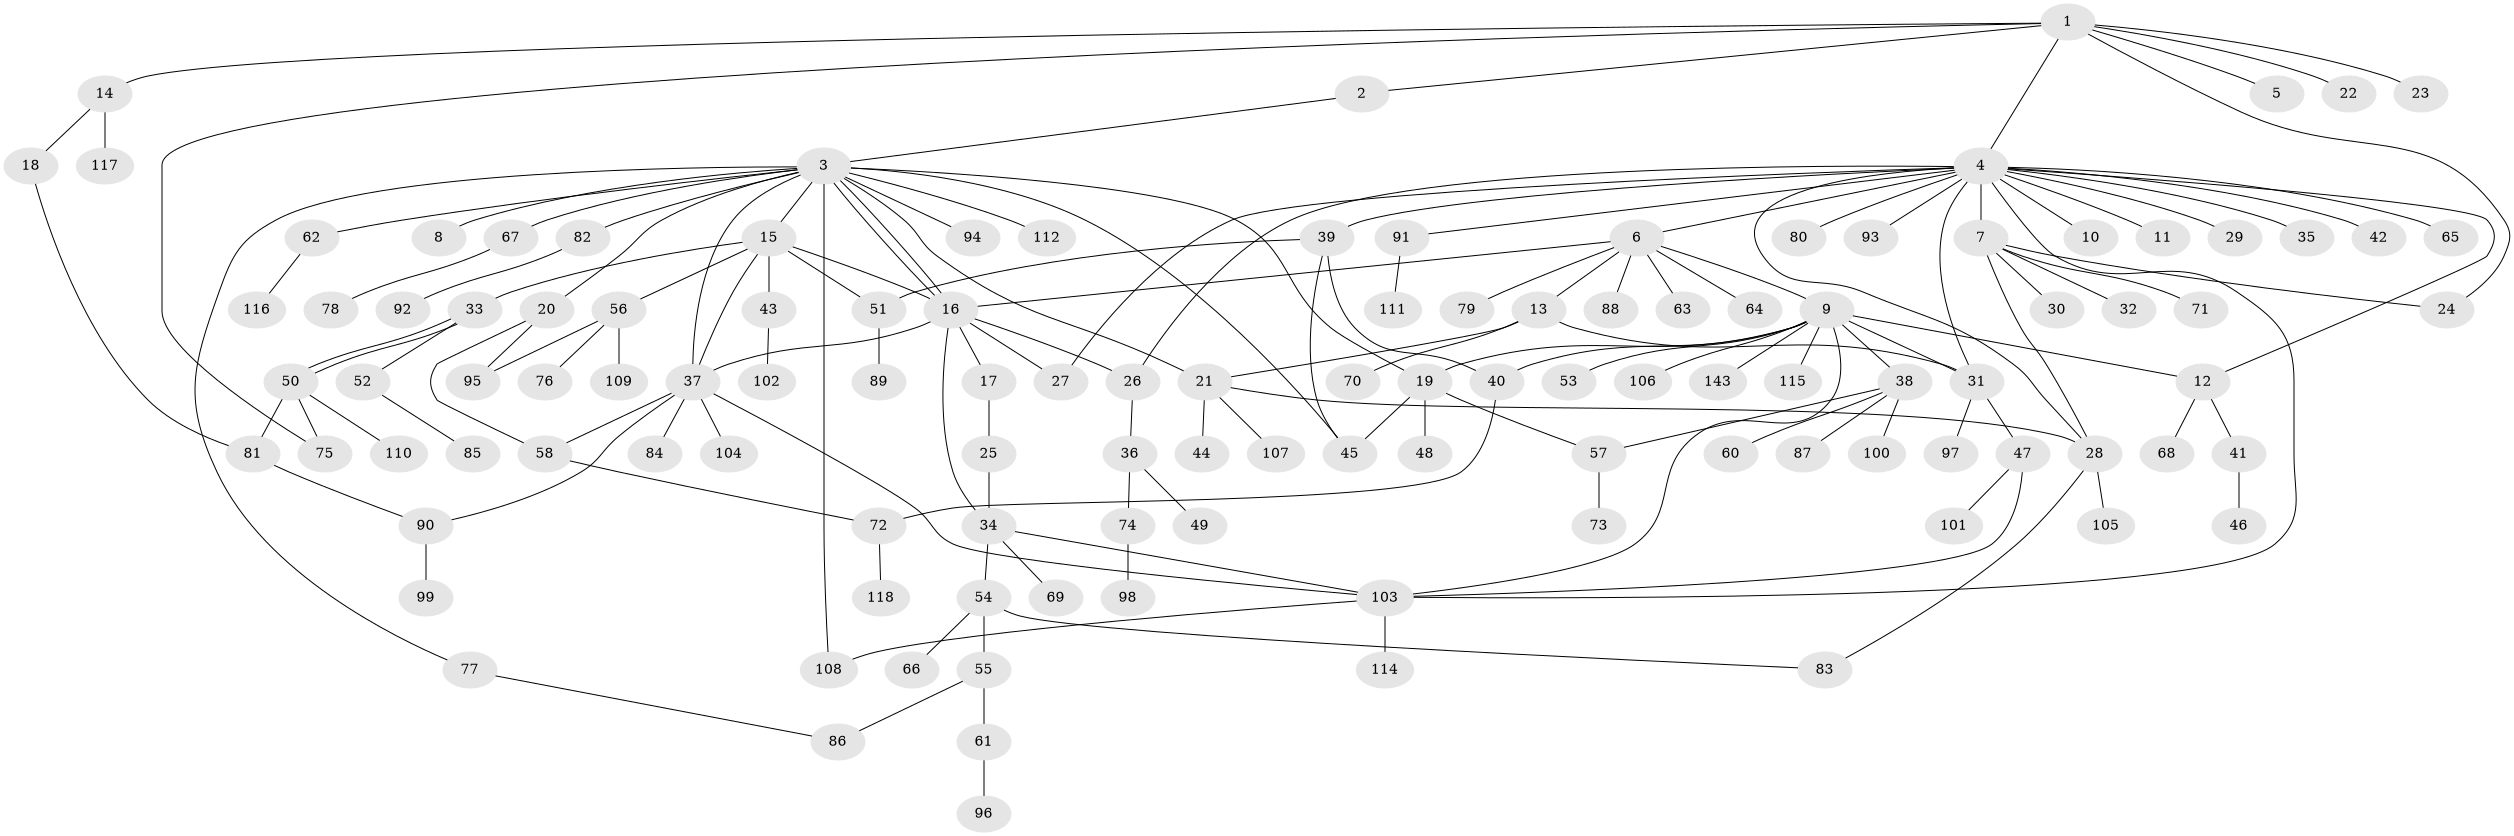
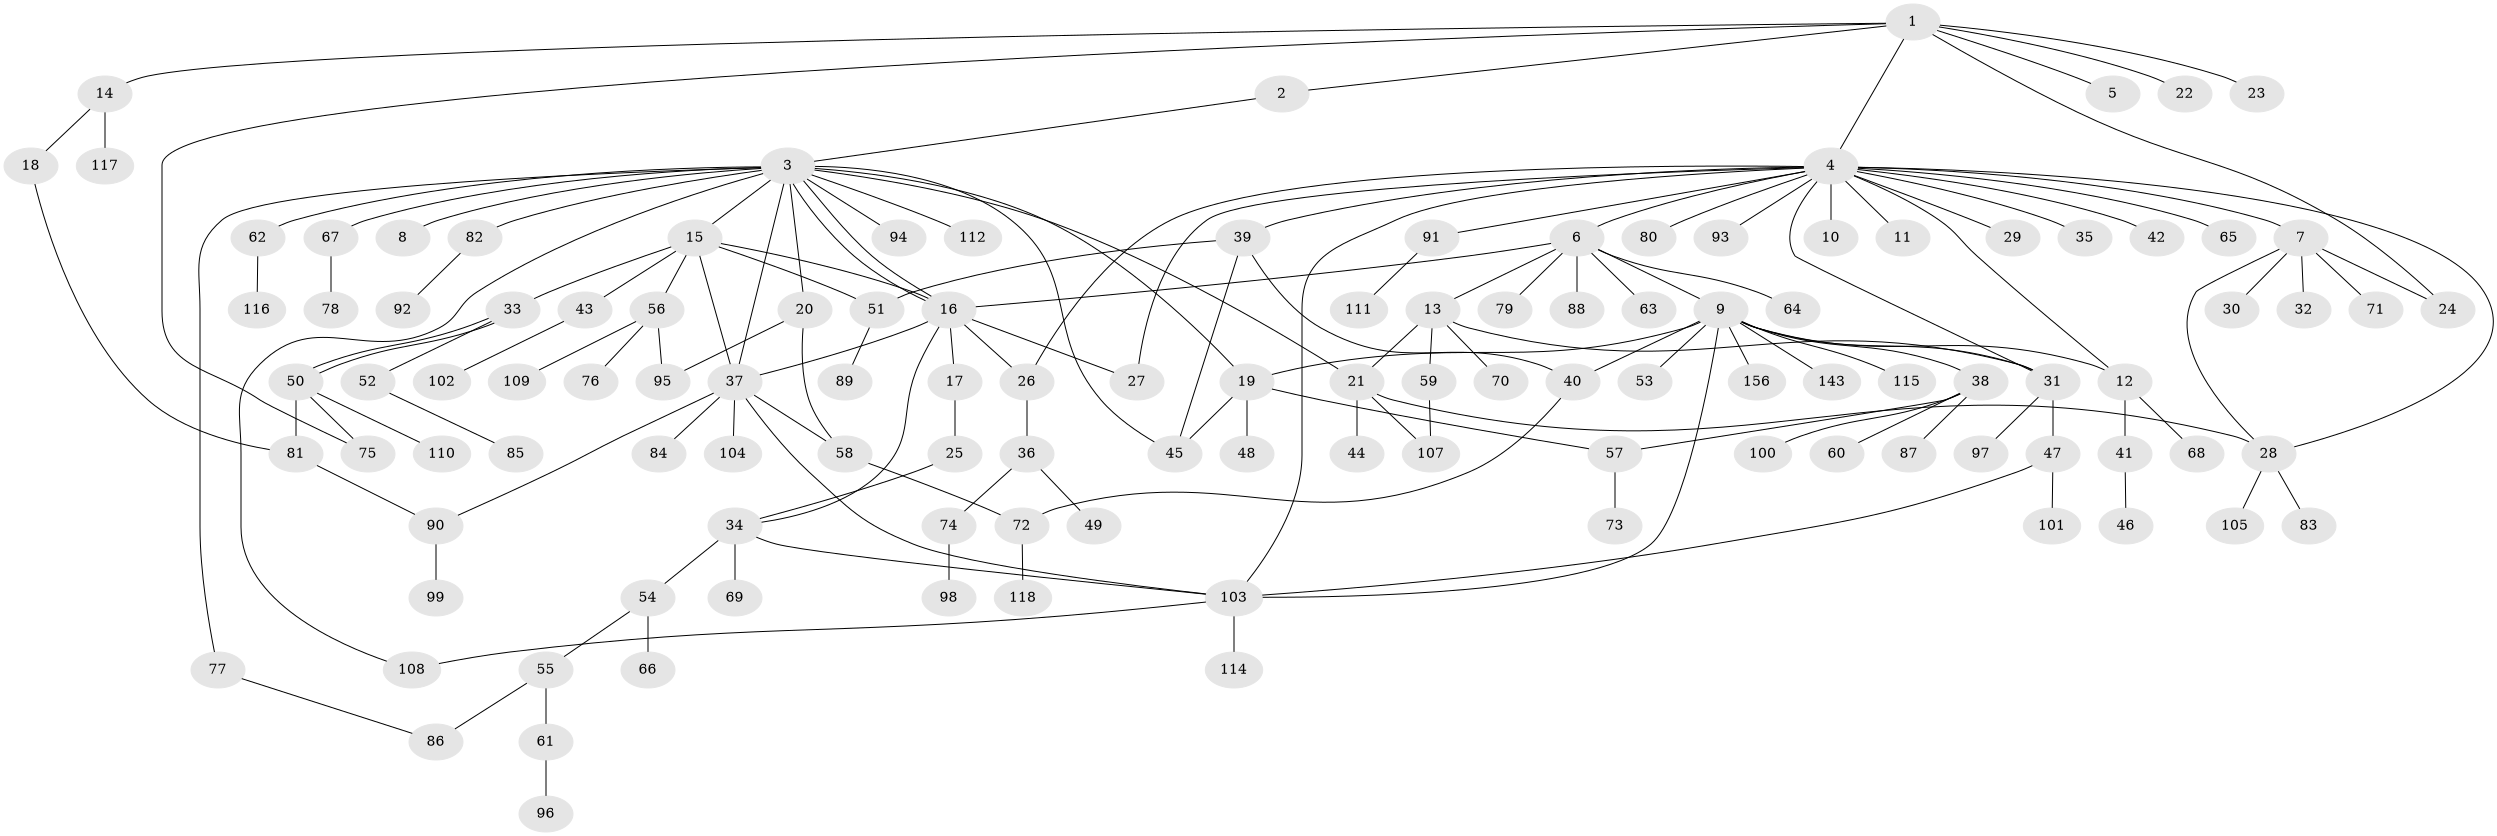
node "59": added
node "106": label "106" -> "156"
edge "54" -- "83": removed
